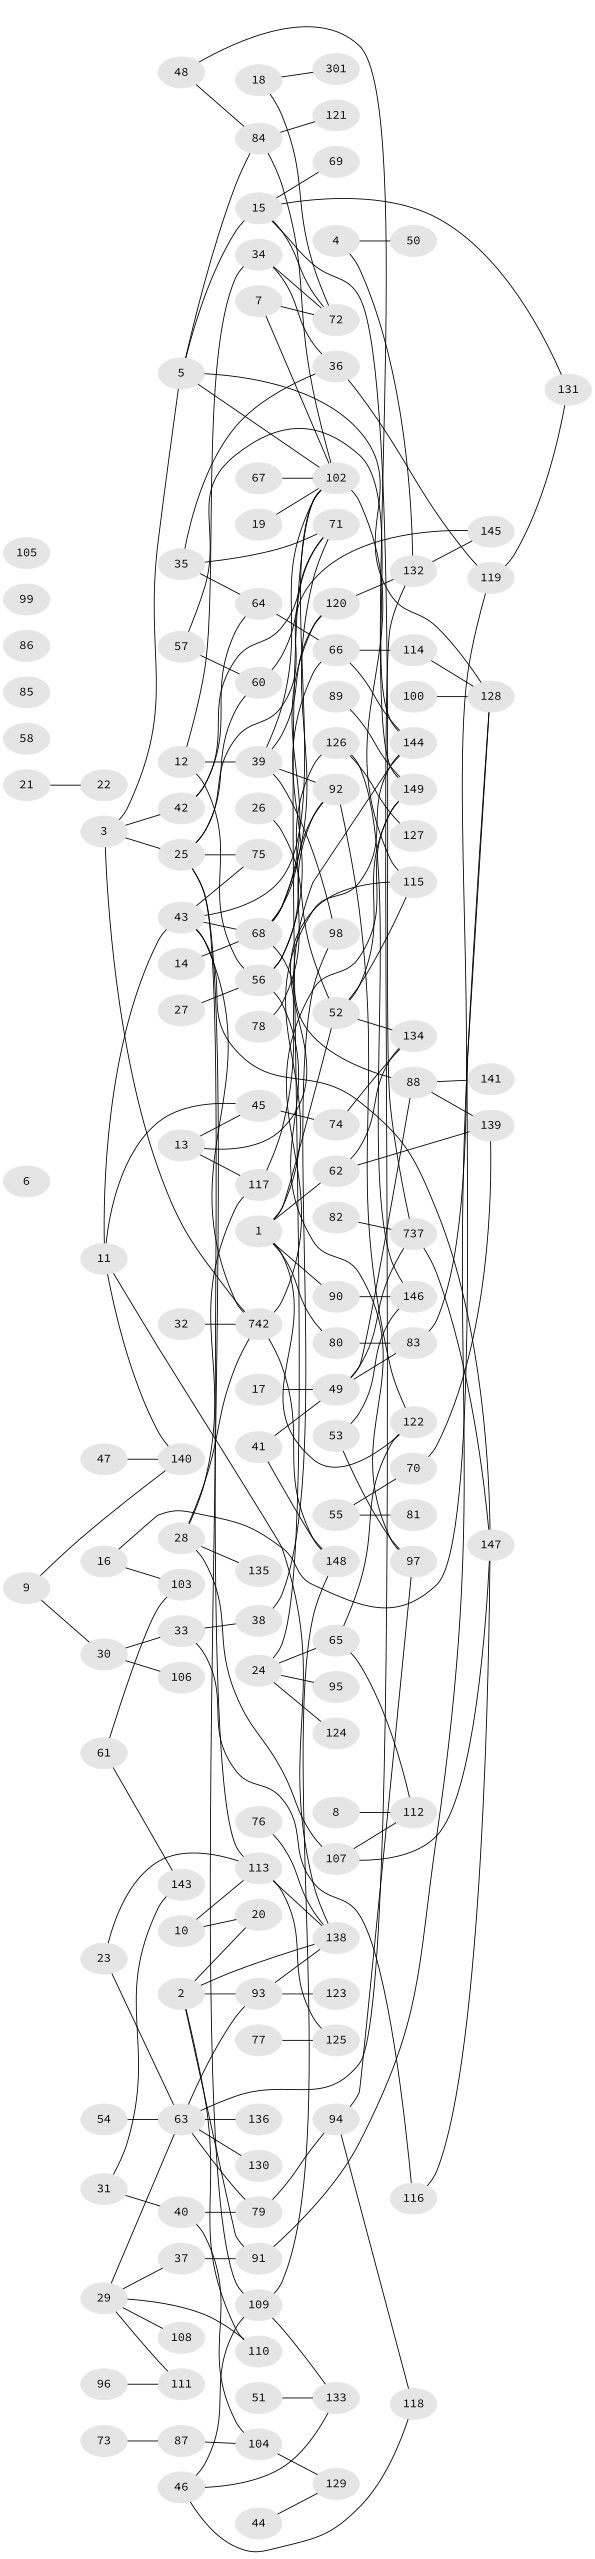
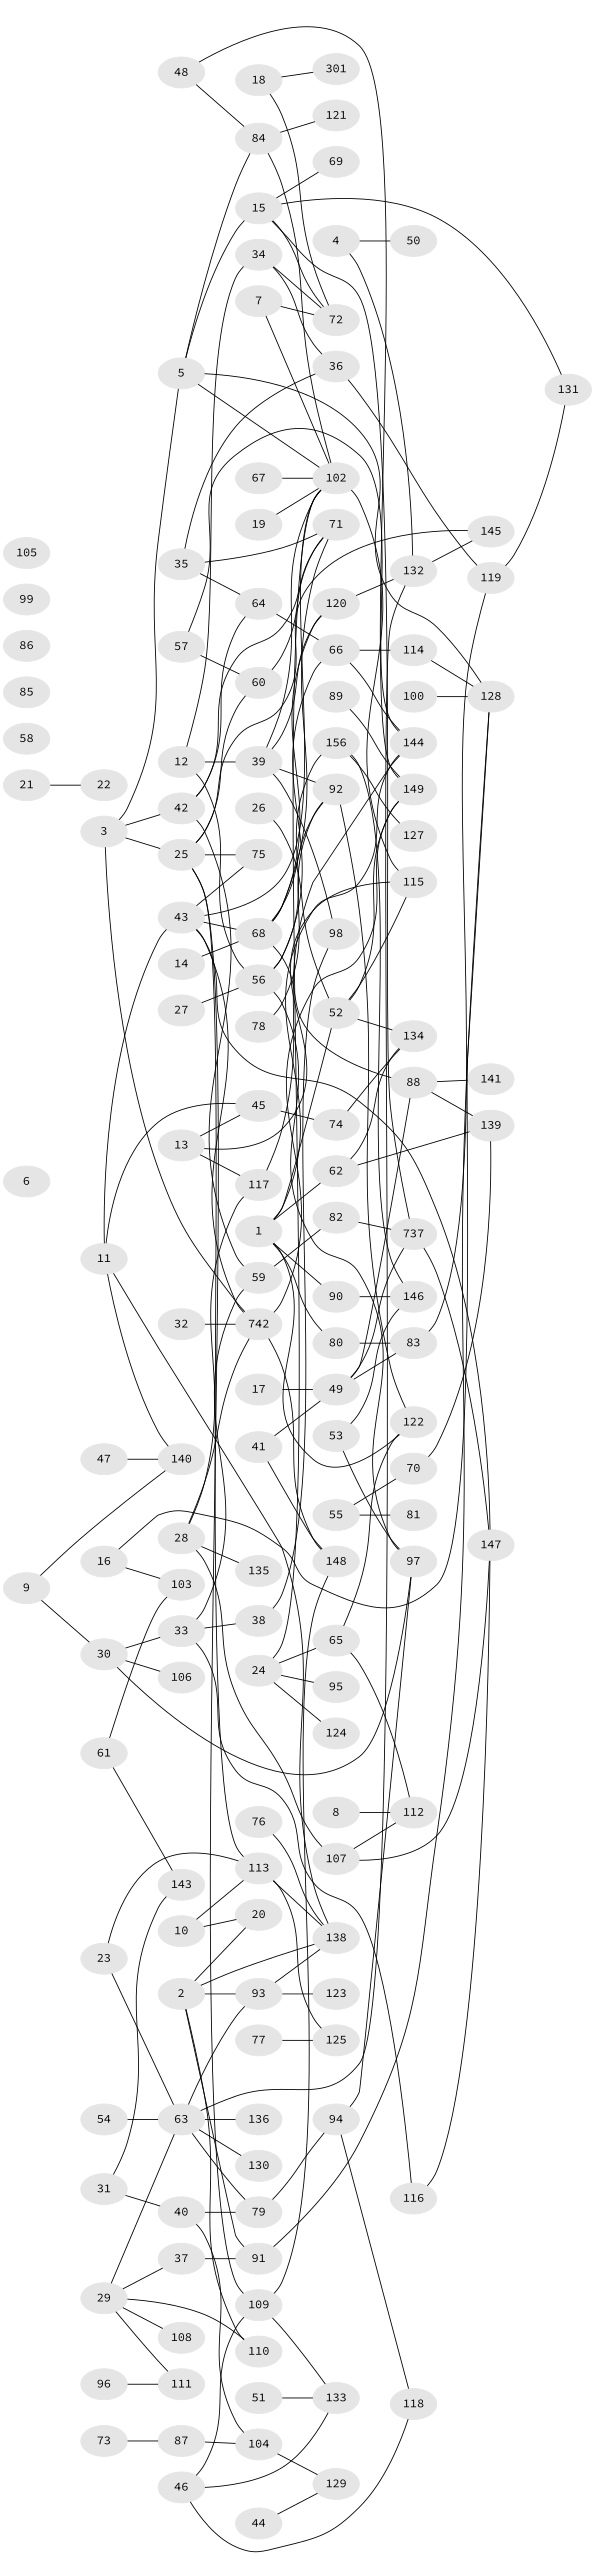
node "126": label "126" -> "156"
node "59": added
edge "97" -- "30": added
